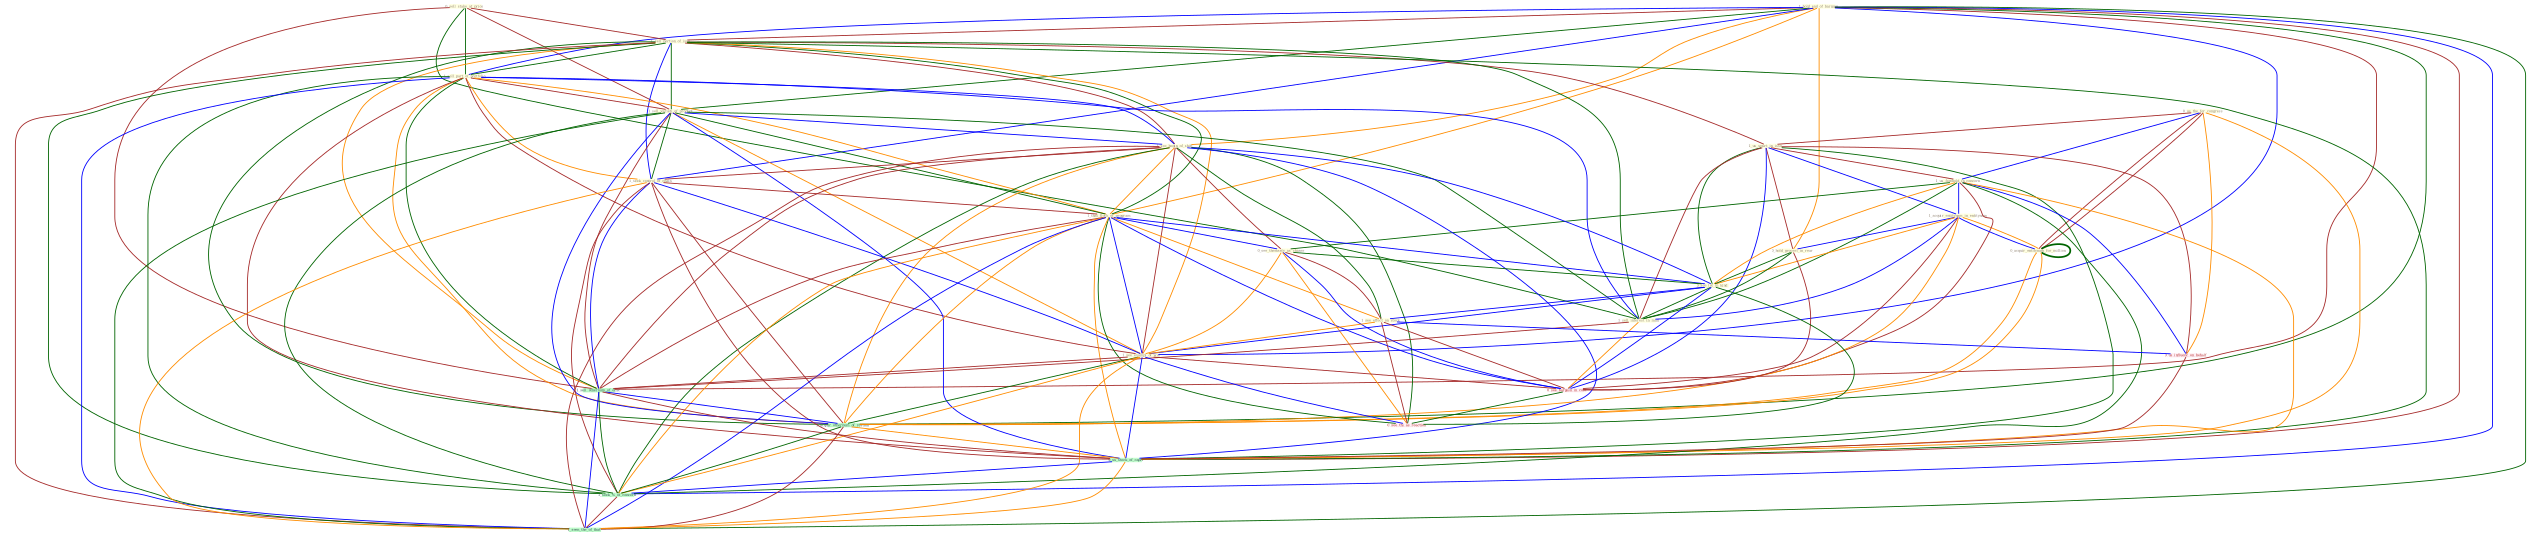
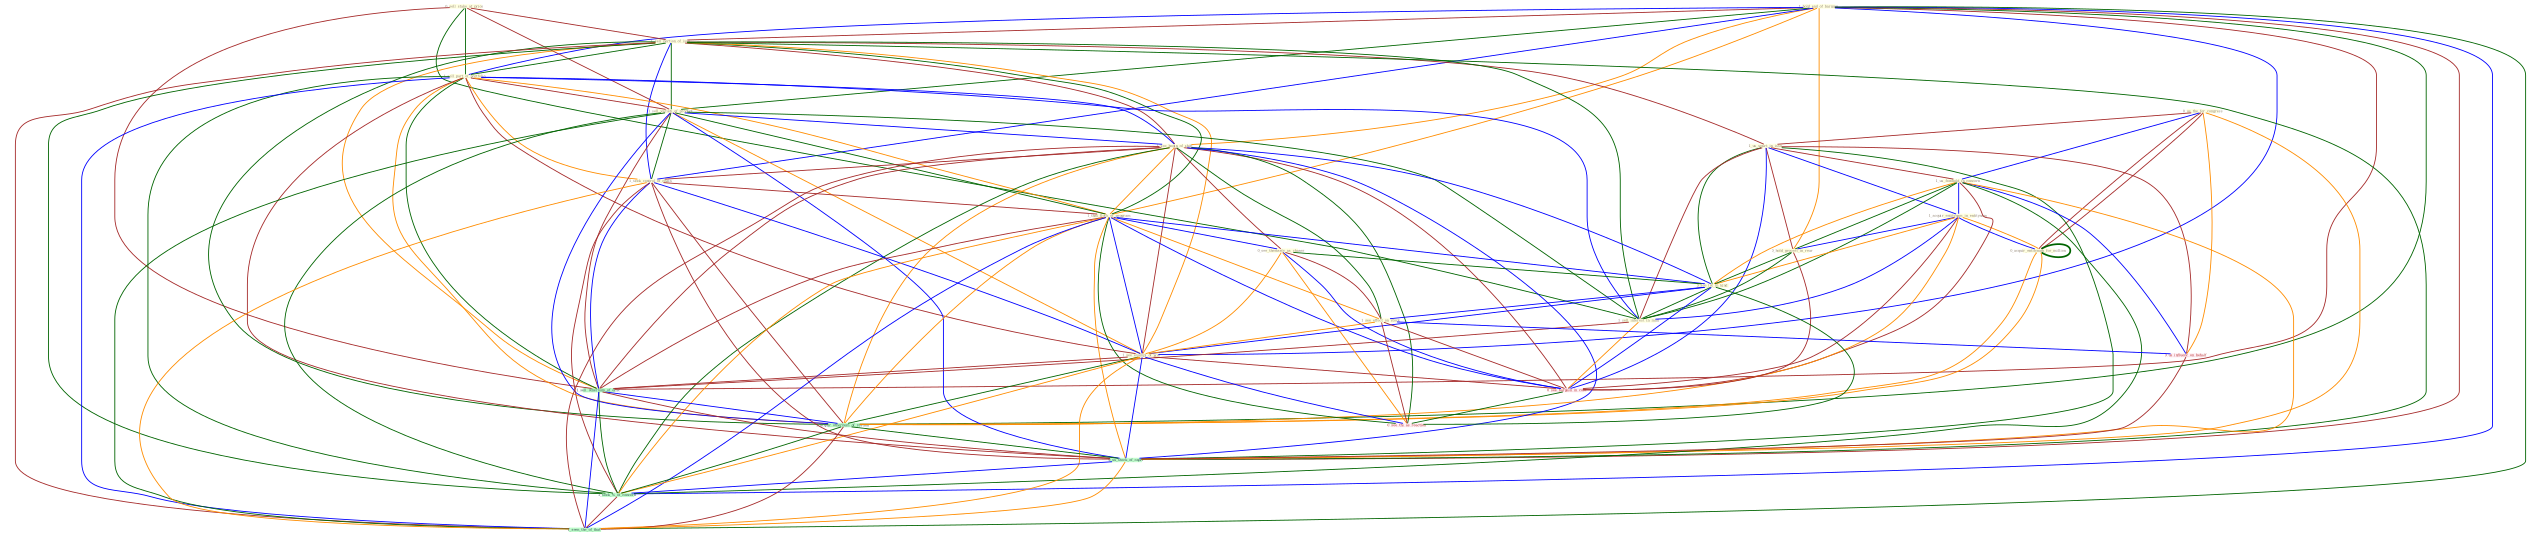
edge "1_us_foothold_in_concern" -- "0_see_themselv_as_chaser": now "1_us_foothold_in_concern" -- "0_hold_groceri_in_rear"
edge "1_see_begin_of_shift" -- "0_see_bargain_in_cost": added
edge "1_acquir_othernum_of_restaur" -- "9_us_stock_of_capit": color darkorange -> darkgreen
